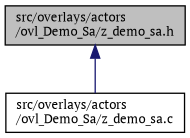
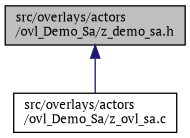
node "src/overlays/actors /ovl_Demo_Sa/z_demo_sa.c": label "src/overlays/actors /ovl_Demo_Sa/z_demo_sa.c" -> "src/overlays/actors /ovl_Demo_Sa/z_ovl_sa.c"
